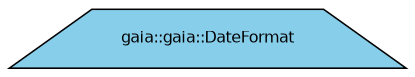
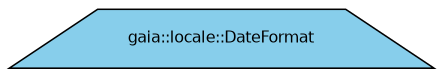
node "gaia::gaia::DateFormat": label "gaia::gaia::DateFormat" -> "gaia::locale::DateFormat"
